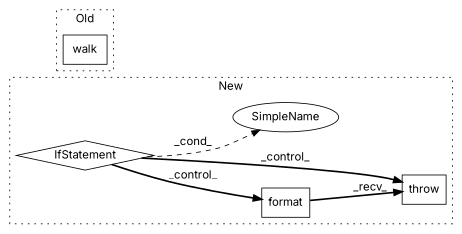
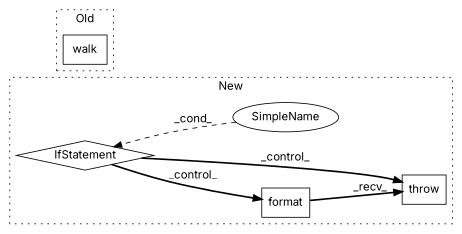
edge "IfStatement" -> "SimpleName": reversed
